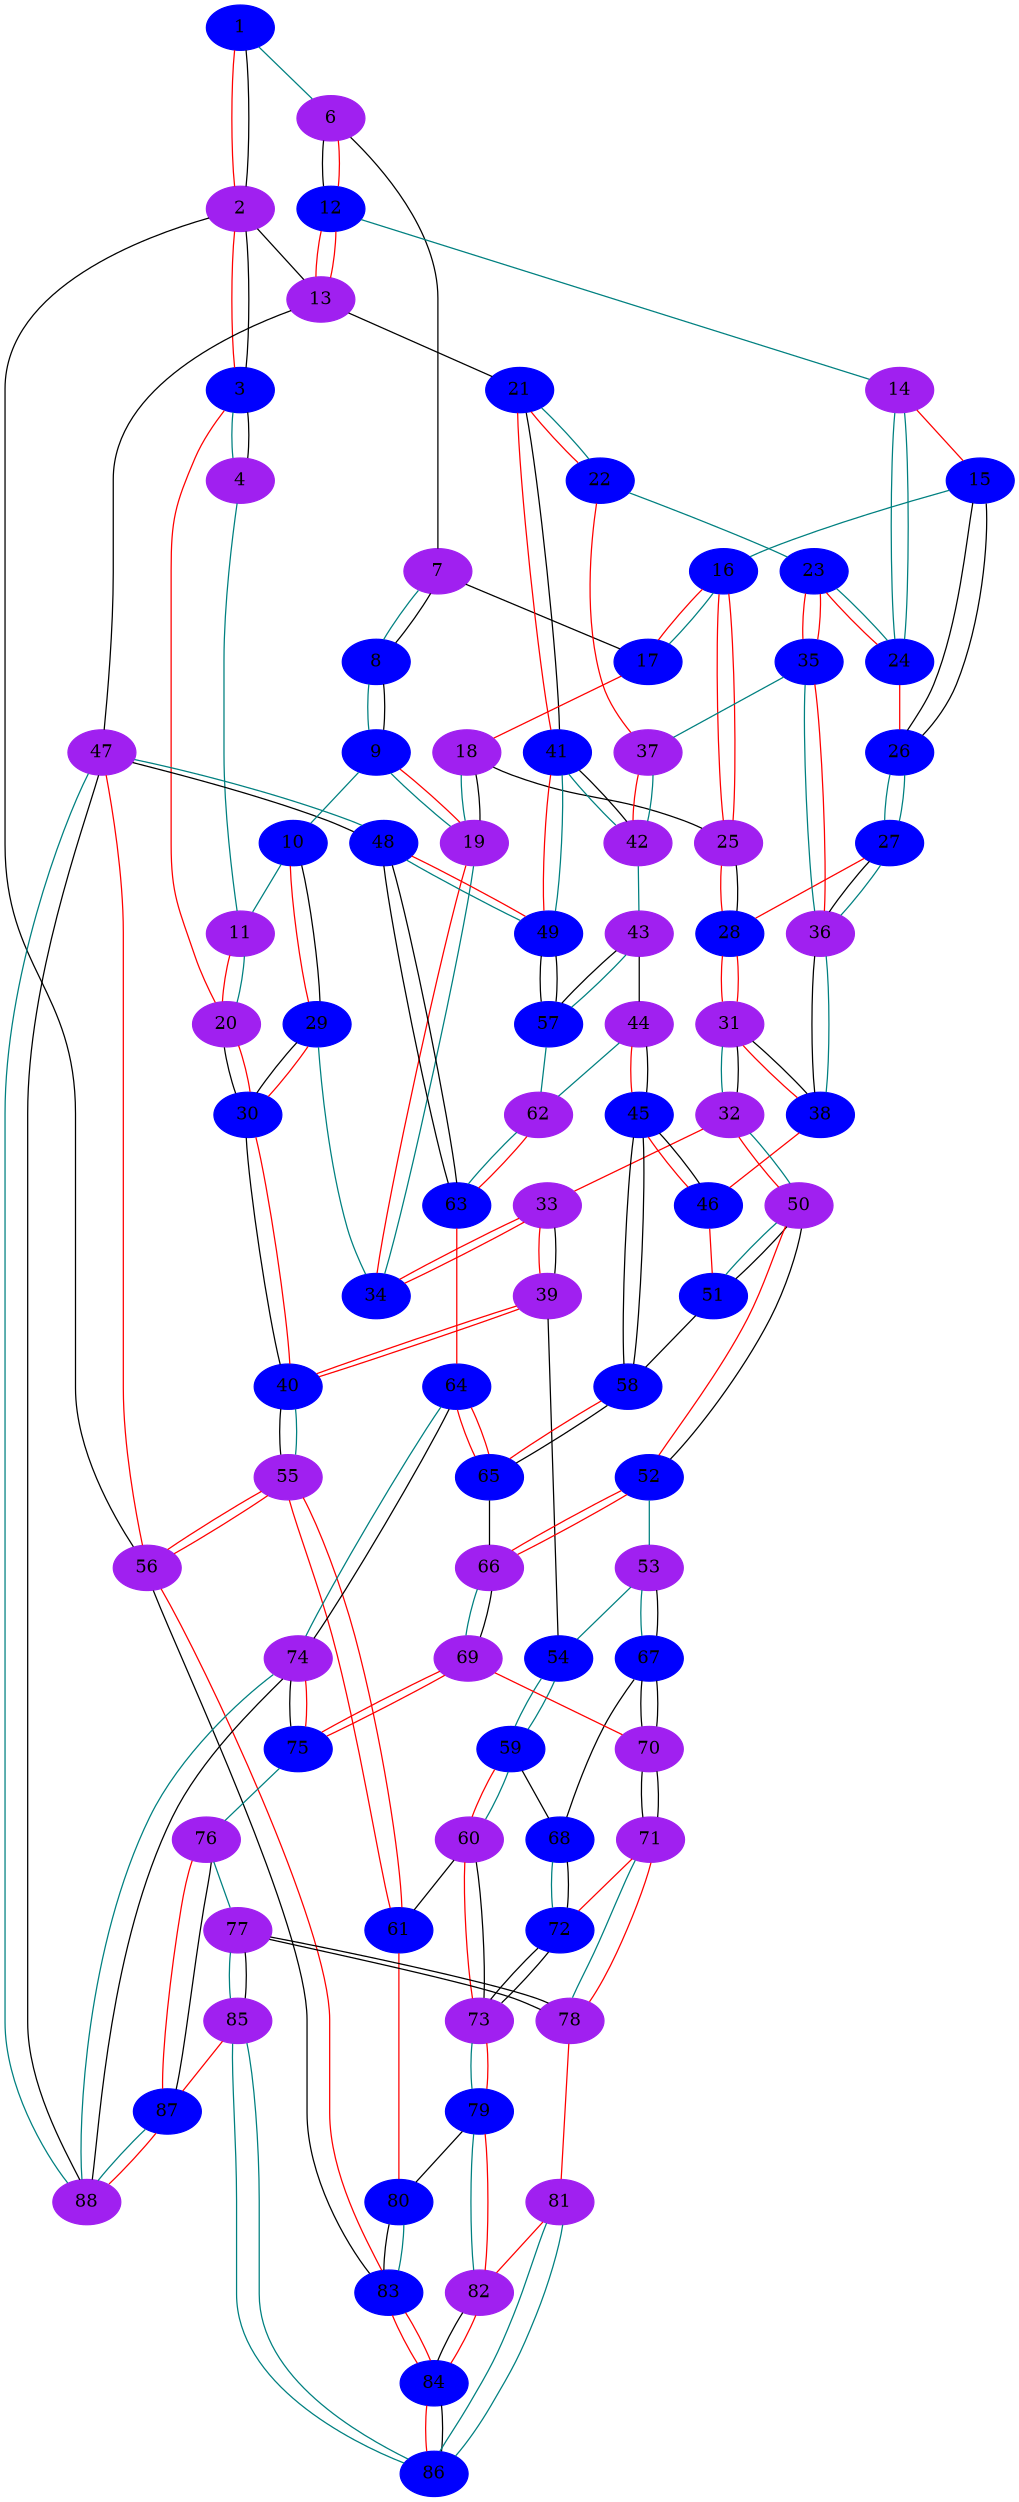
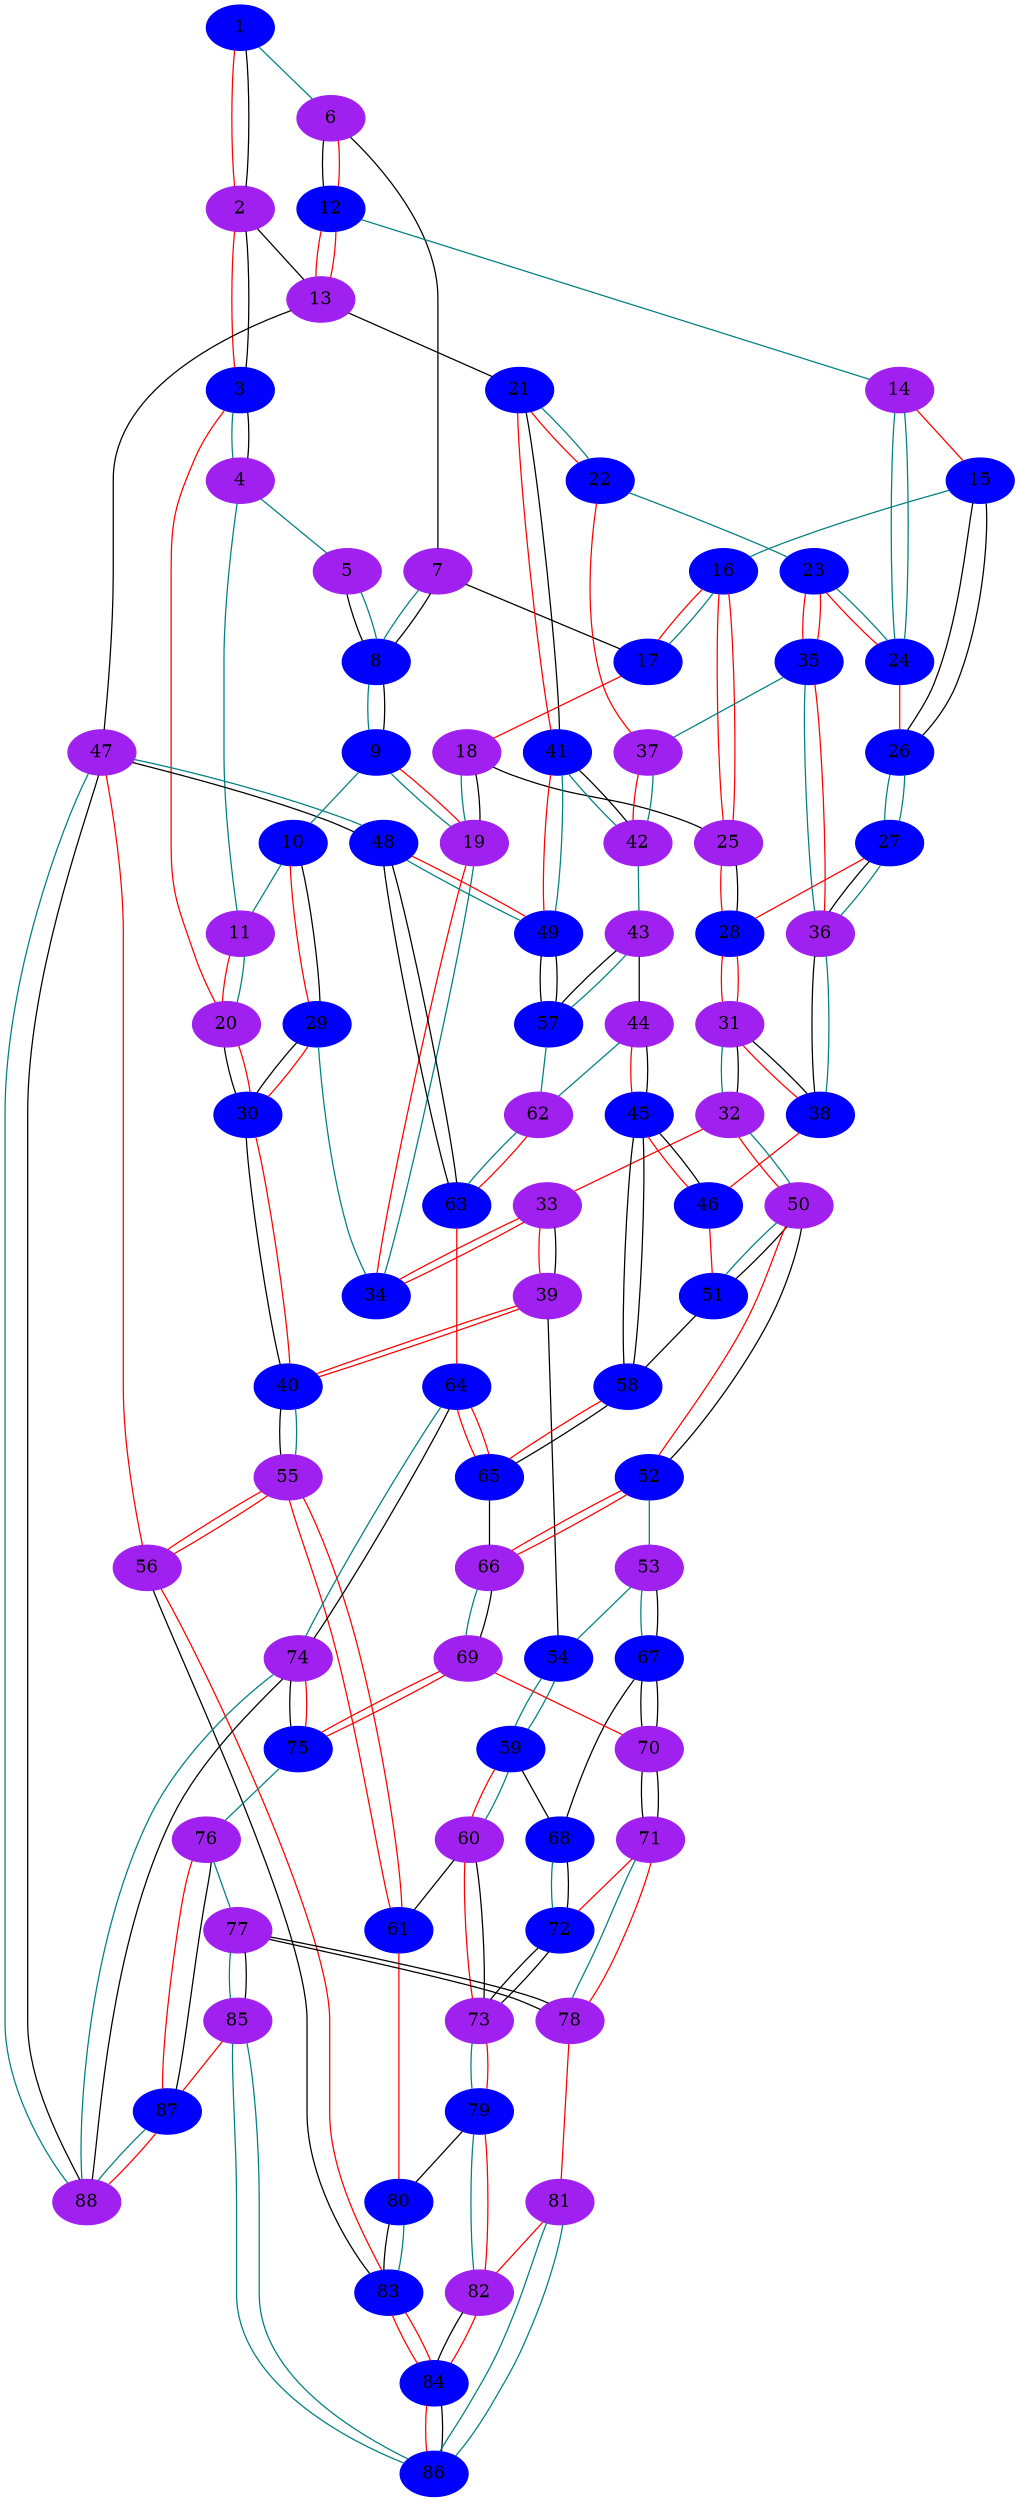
node "5": added
edge "2" -- "56": removed
